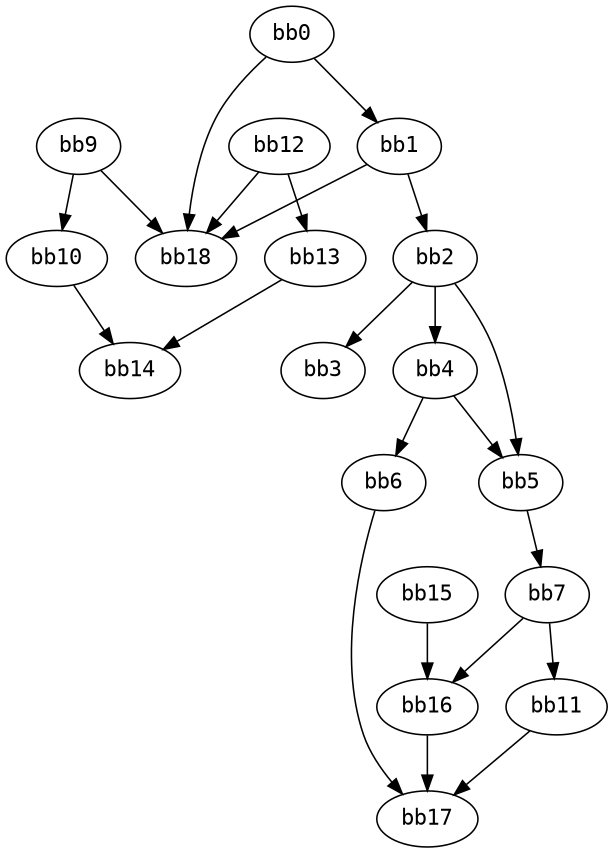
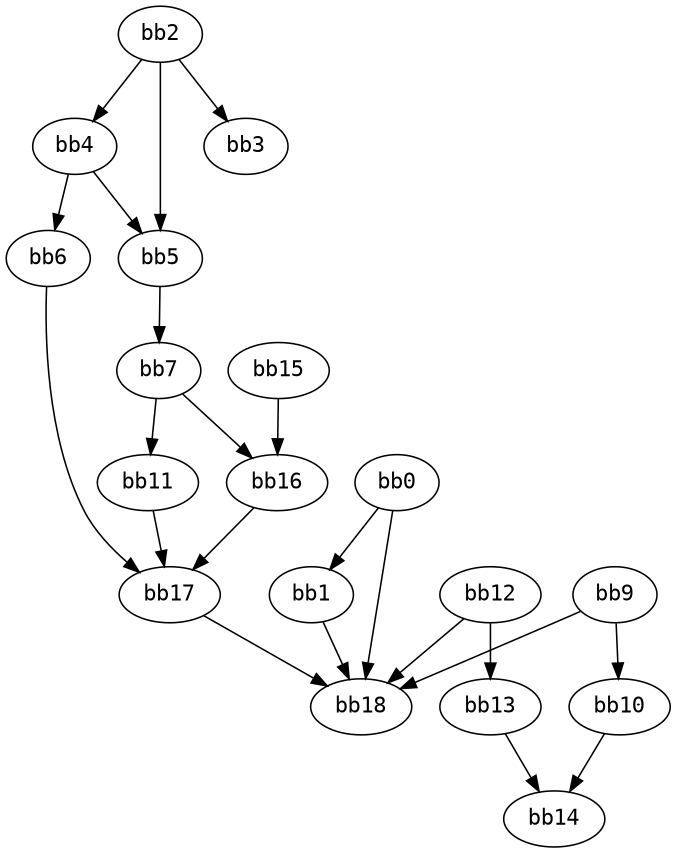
edge "bb1" -> "bb2": removed
edge "bb17" -> "bb18": added
